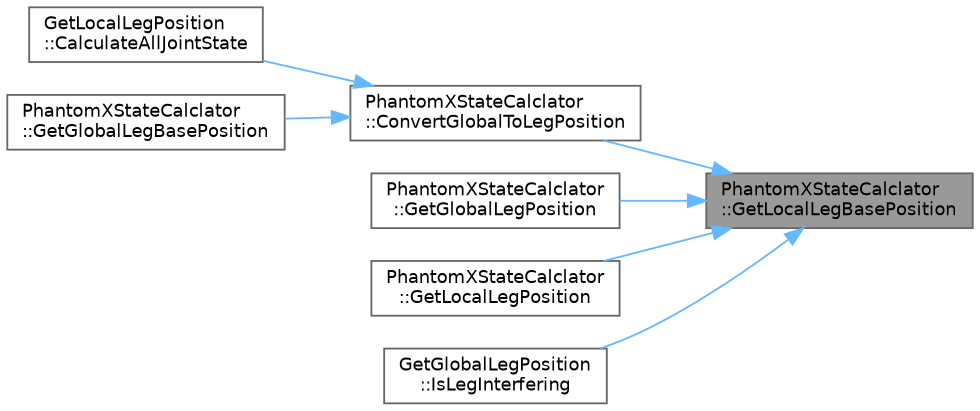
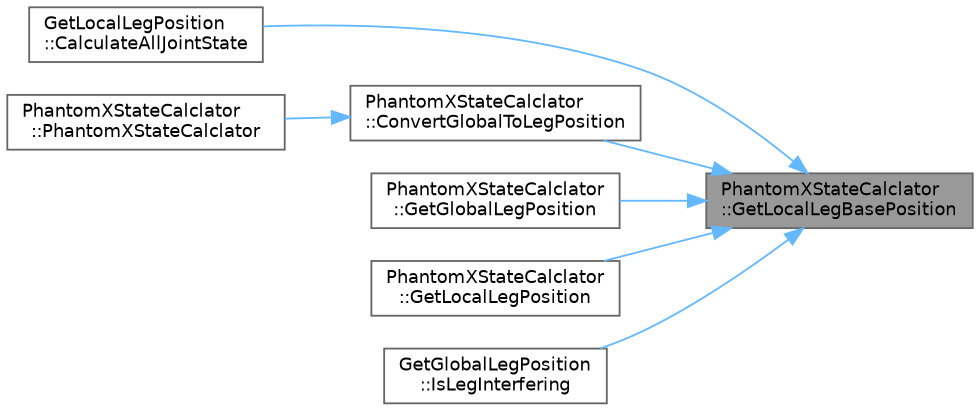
edge "GetLocalLegPosition ::CalculateAllJointState" -> "PhantomXStateCalclator ::ConvertGlobalToLegPosition": now "GetLocalLegPosition ::CalculateAllJointState" -> "PhantomXStateCalclator ::GetLocalLegBasePosition"
node "PhantomXStateCalclator ::GetGlobalLegBasePosition": label "PhantomXStateCalclator ::GetGlobalLegBasePosition" -> "PhantomXStateCalclator ::PhantomXStateCalclator"
